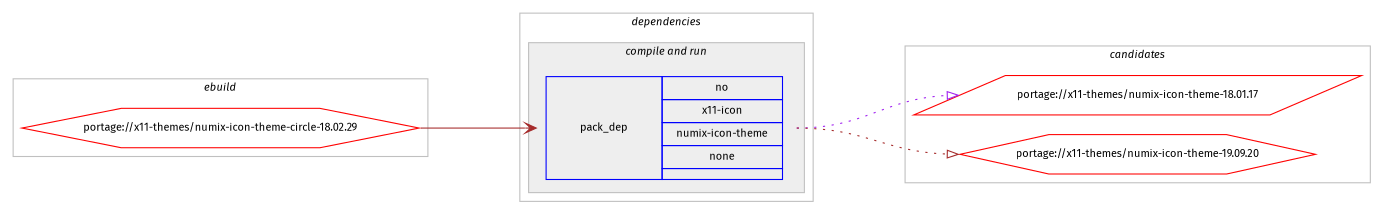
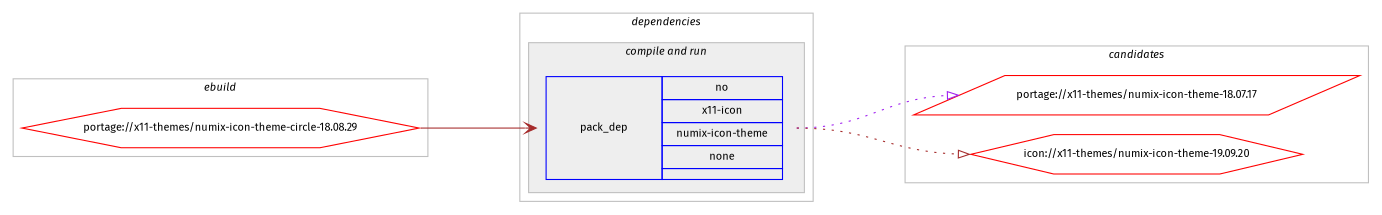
node "portage://x11-themes/numix-icon-theme-18.01.17": label "portage://x11-themes/numix-icon-theme-18.01.17" -> "portage://x11-themes/numix-icon-theme-18.07.17"
node "portage://x11-themes/numix-icon-theme-circle-18.02.29": label "portage://x11-themes/numix-icon-theme-circle-18.02.29" -> "portage://x11-themes/numix-icon-theme-circle-18.08.29"
node "portage://x11-themes/numix-icon-theme-19.09.20": label "portage://x11-themes/numix-icon-theme-19.09.20" -> "icon://x11-themes/numix-icon-theme-19.09.20"
